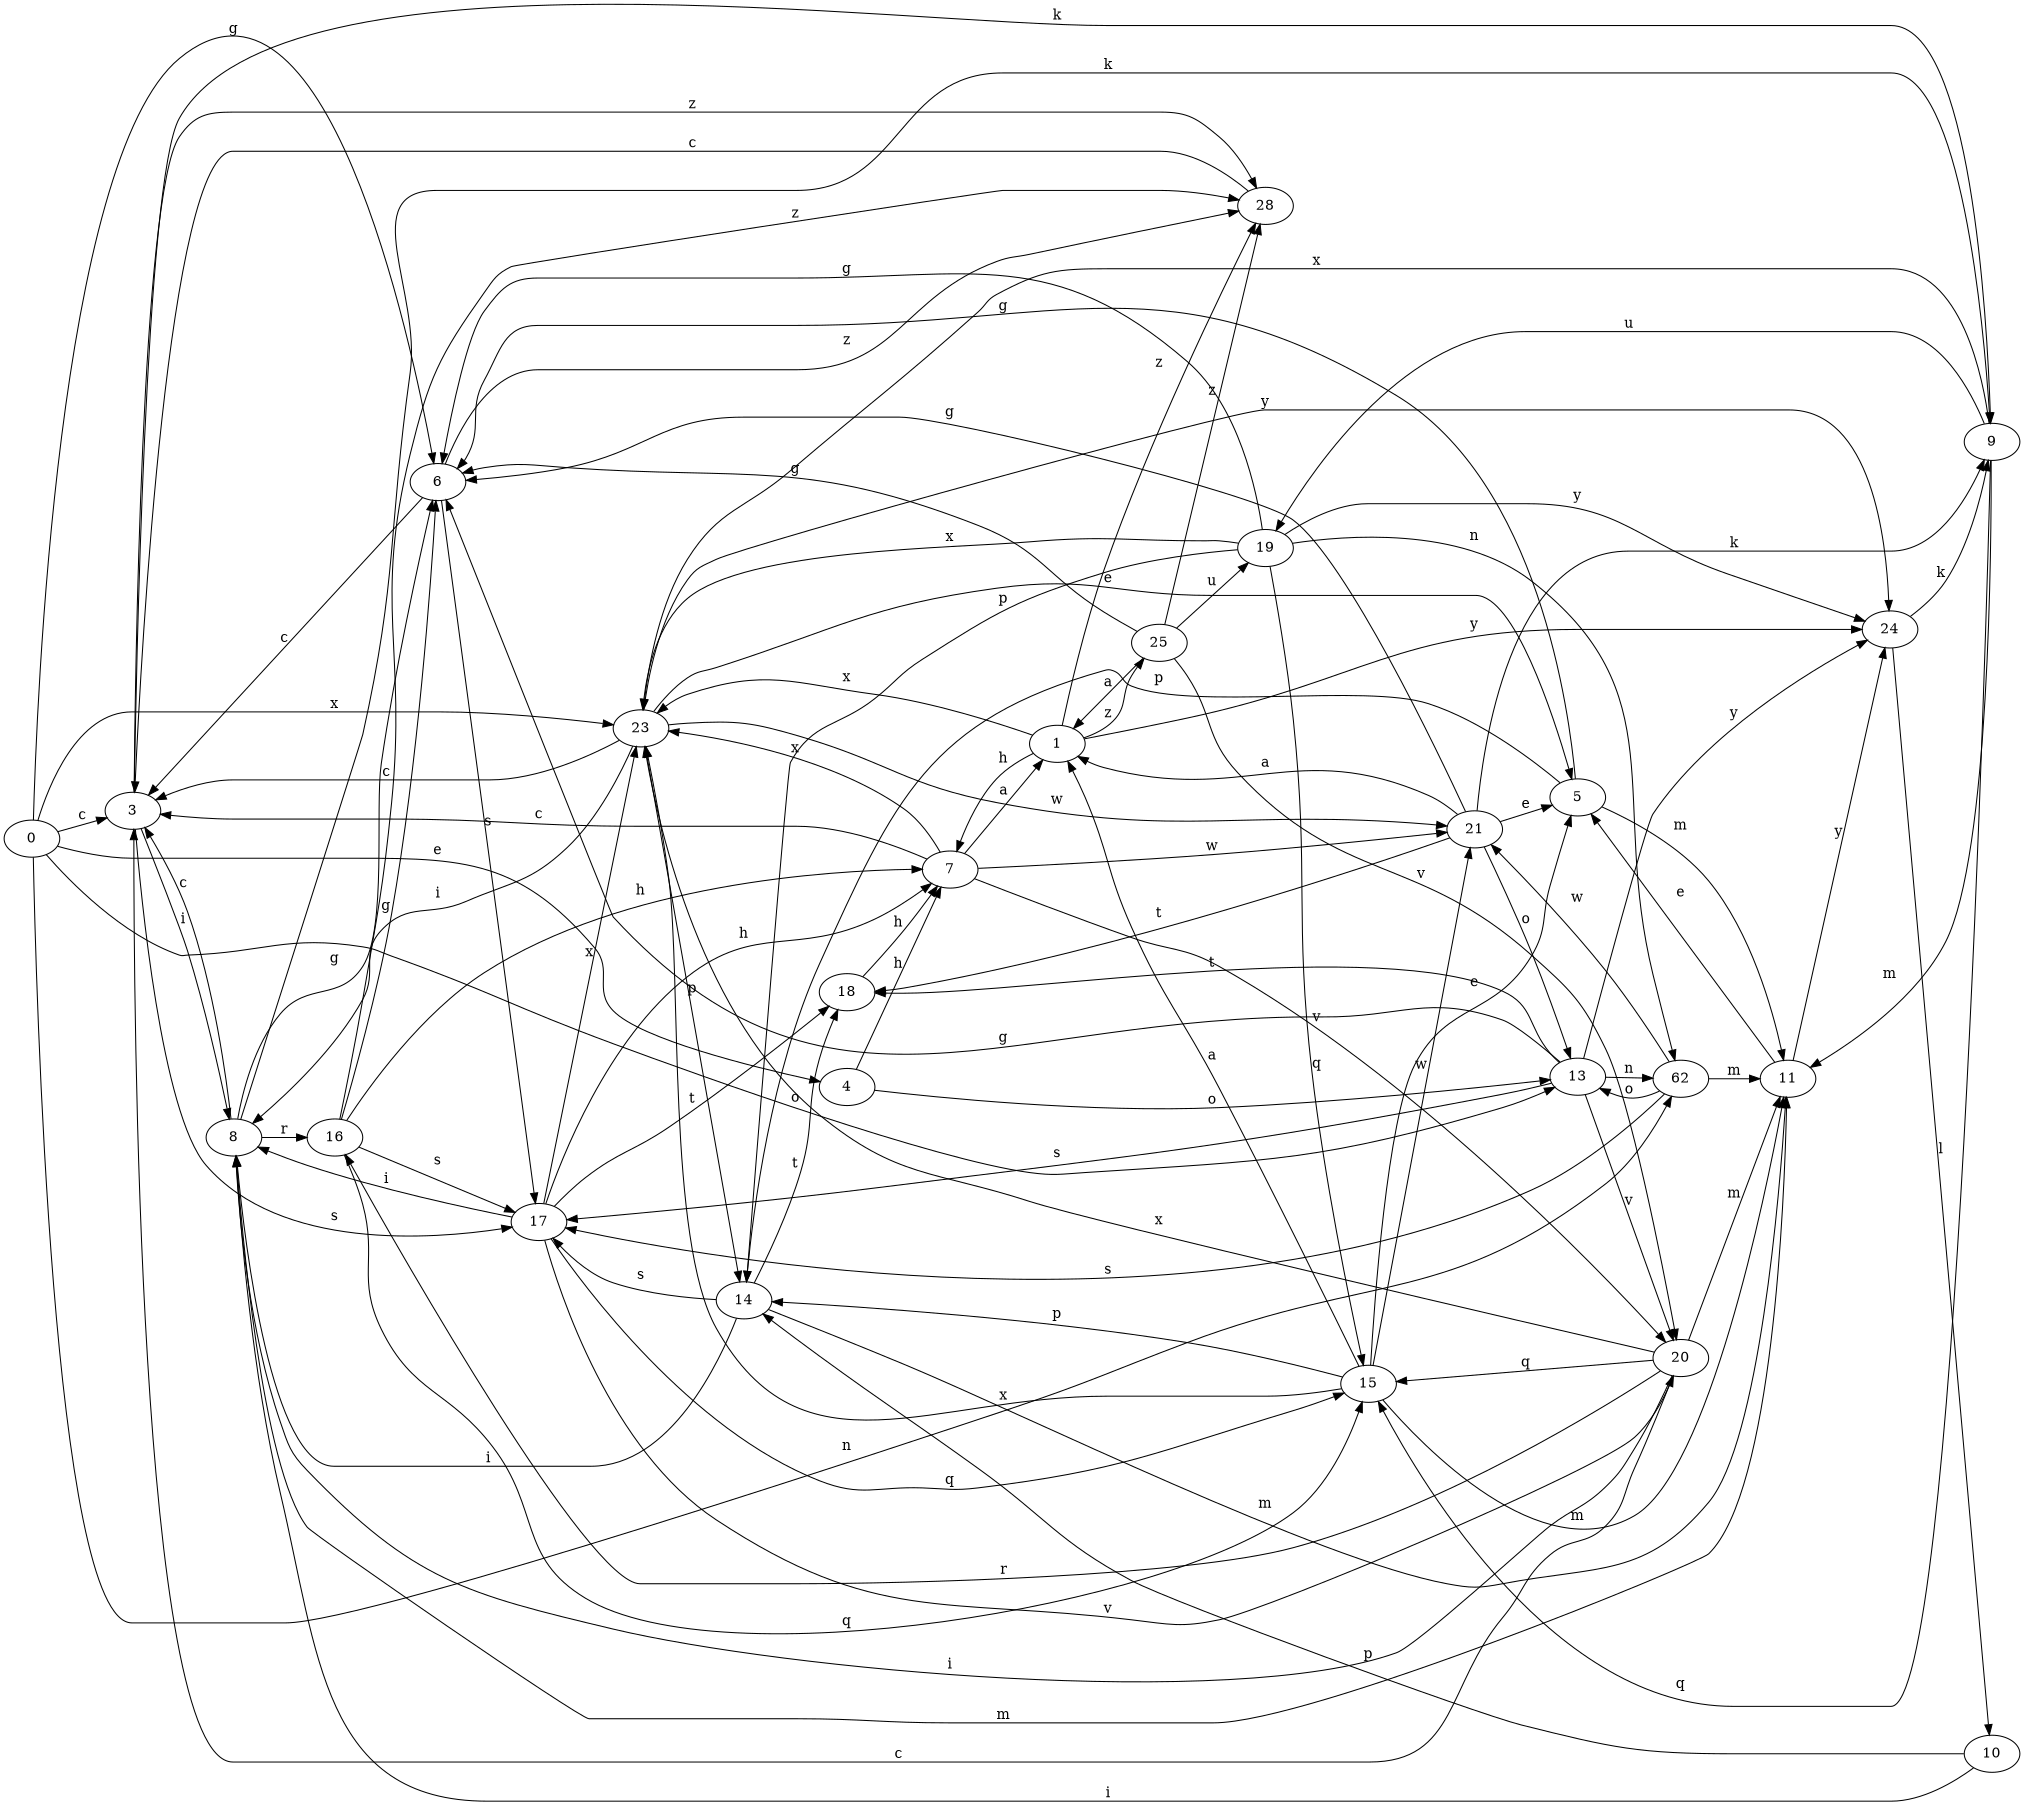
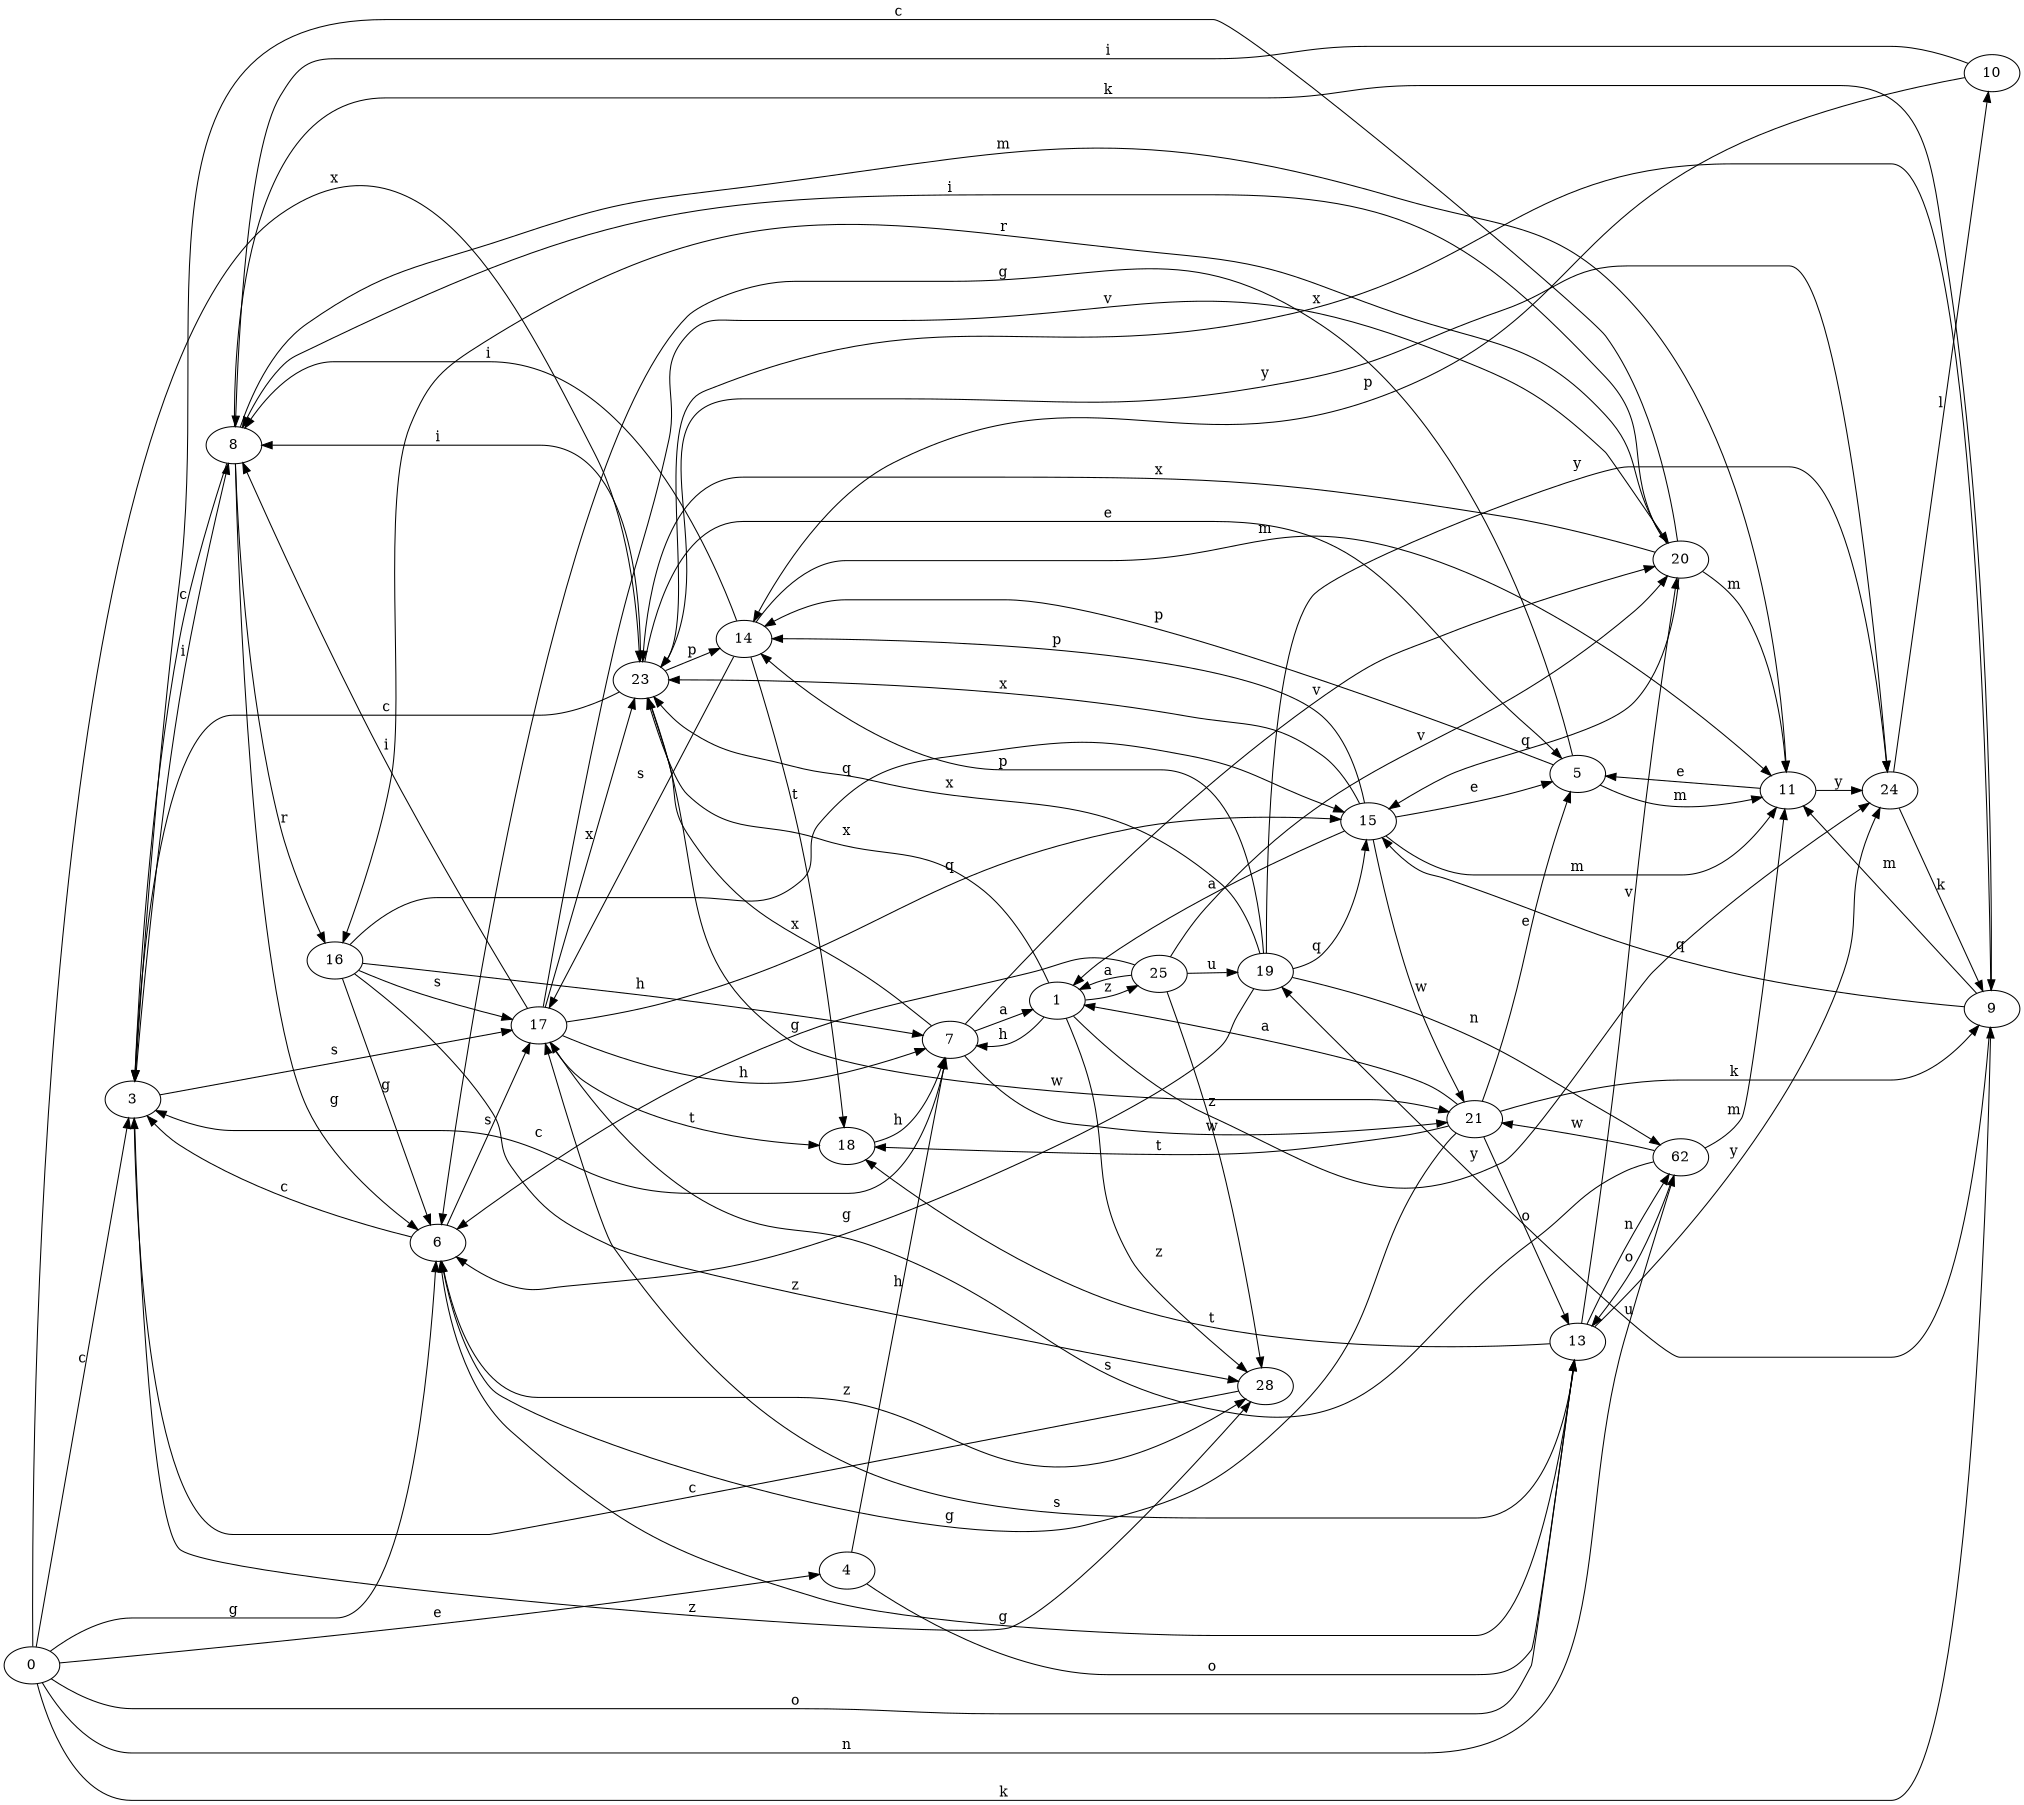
edge "3" -> "9": now "0" -> "9"
